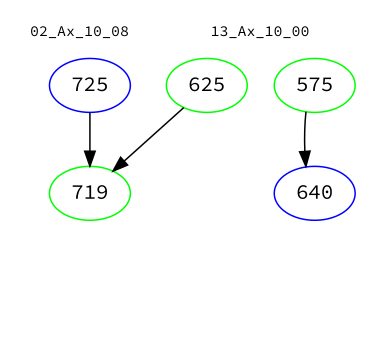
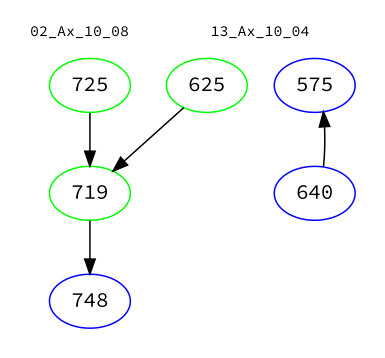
cluster "13_Ax_10_00": label "13_Ax_10_00" -> "13_Ax_10_04"
node "725": color blue -> green
node "575": color green -> blue
edge "575" -> "640": reversed
node "748": added
